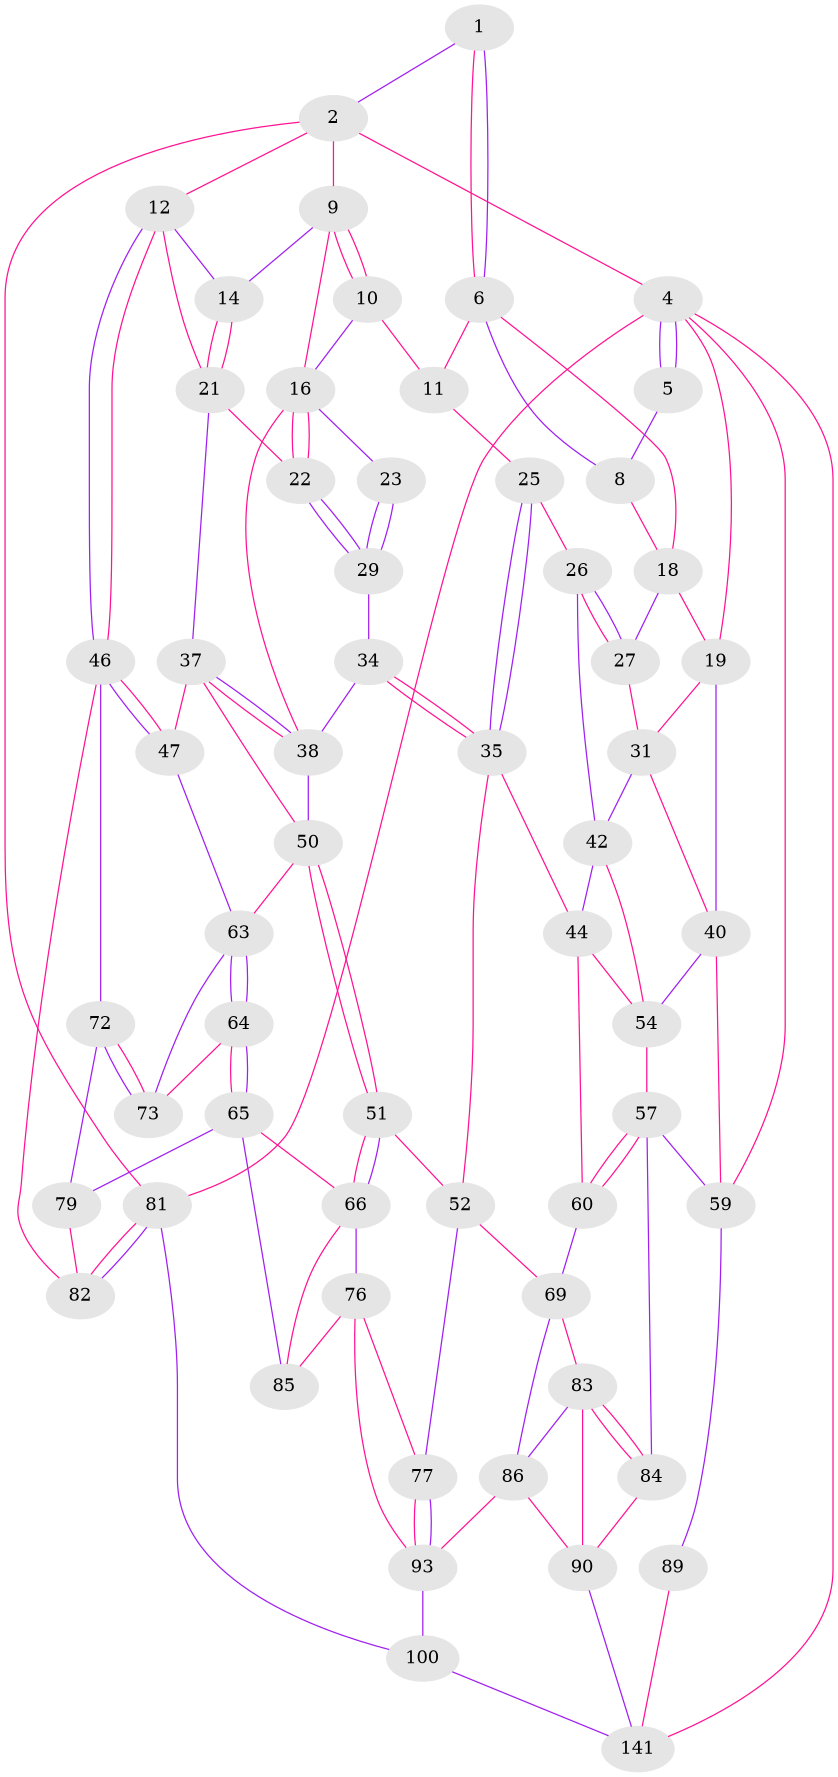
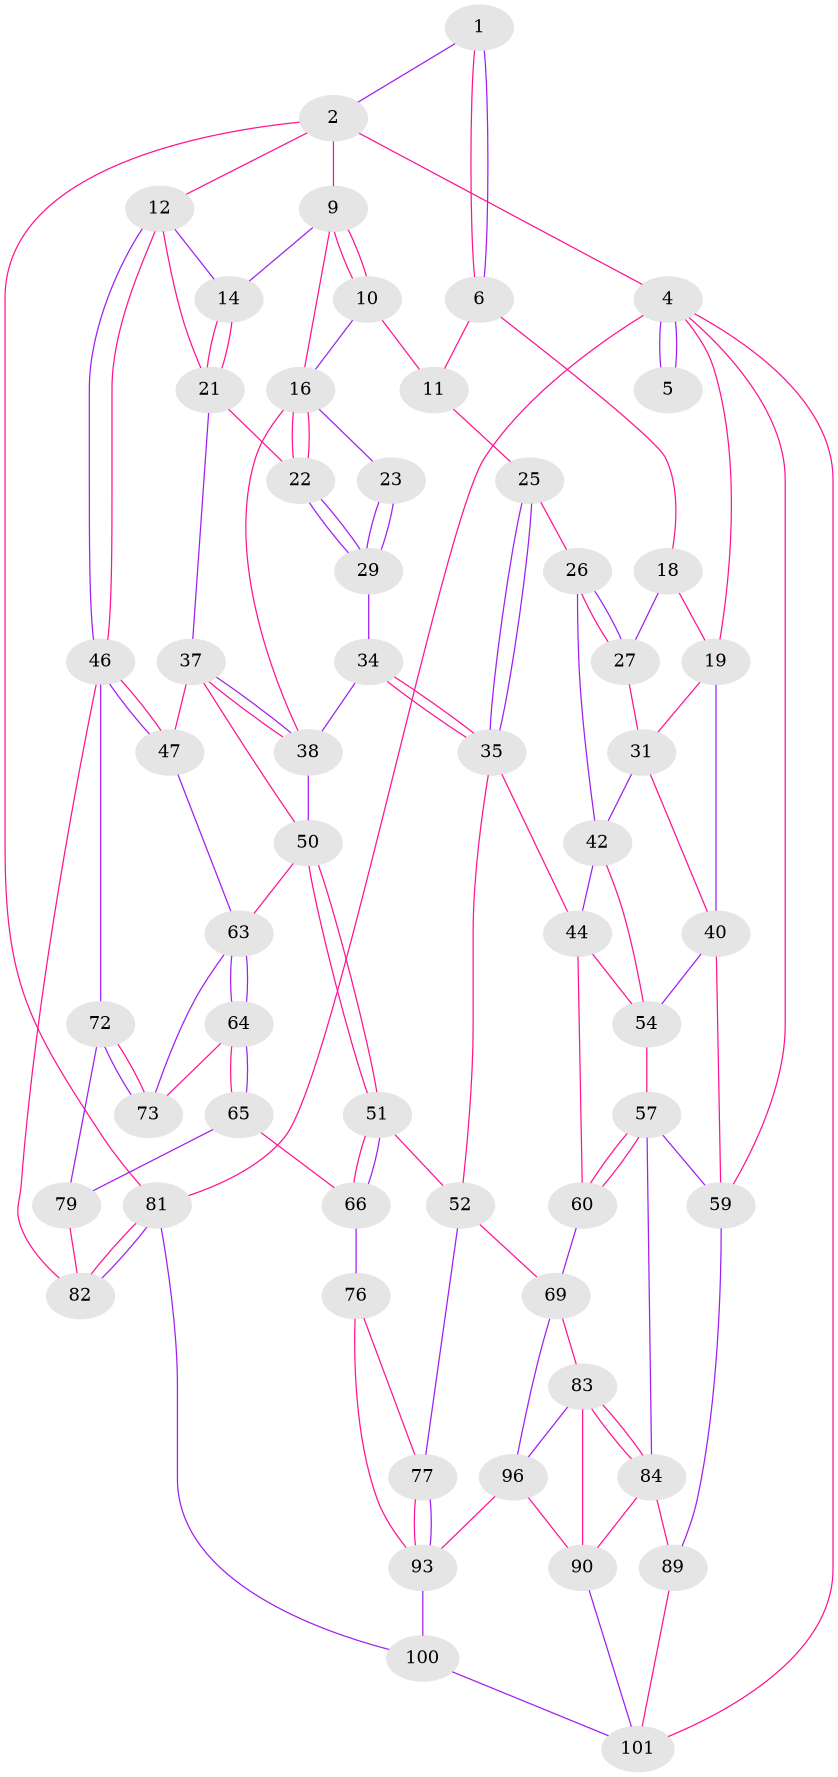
node "8": removed
node "85": removed
node "86": label "86" -> "96"
edge "84" -- "89": added
node "141": label "141" -> "101"
